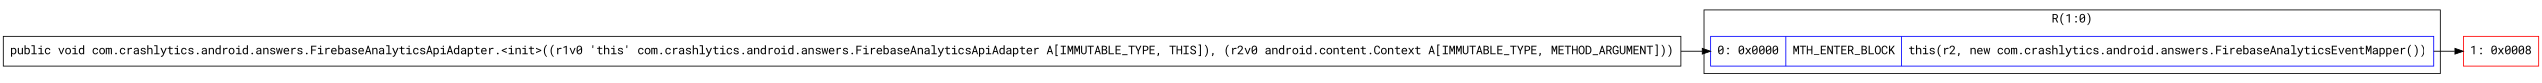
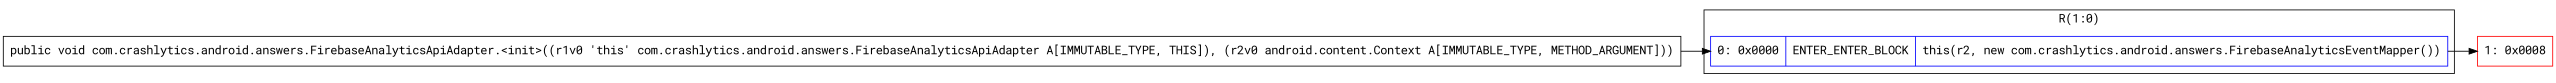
node "0: 0x0000": text "MTH_ENTER_BLOCK" -> "ENTER_ENTER_BLOCK"
